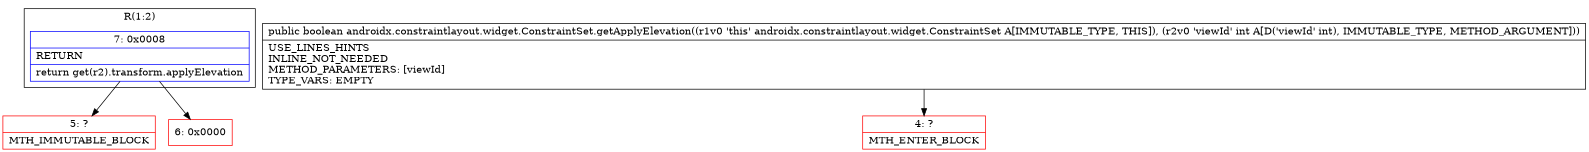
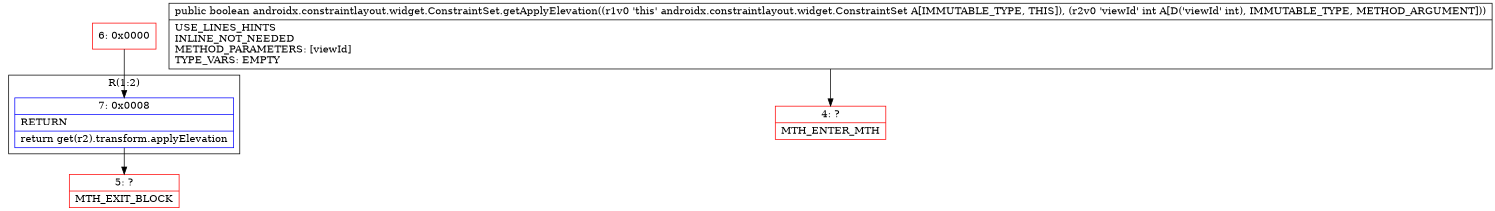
edge "7: 0x0008" -> "6: 0x0000": reversed
node "5: ?": text "MTH_IMMUTABLE_BLOCK" -> "MTH_EXIT_BLOCK"
node "4: ?": text "MTH_ENTER_BLOCK" -> "MTH_ENTER_MTH"
